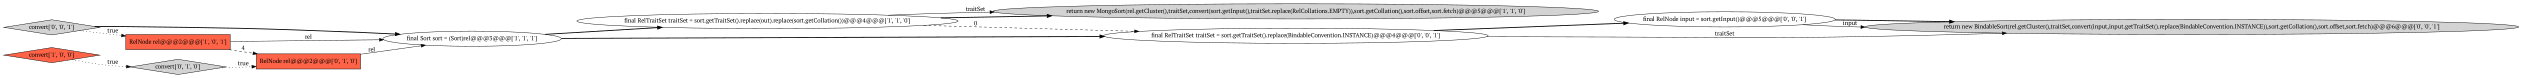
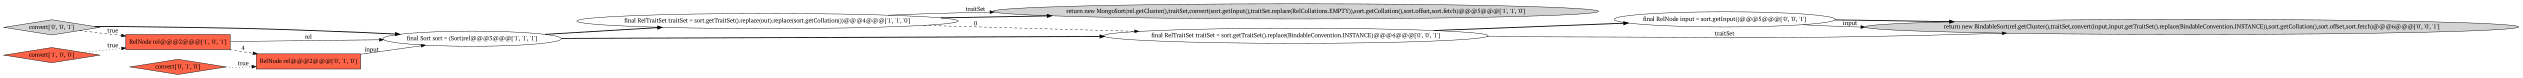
edge "convert['0', '0', '1']" -> "RelNode rel@@@2@@@['1', '0', '1']": style dotted -> dashed
edge "RelNode rel@@@2@@@['0', '1', '0']" -> "final Sort sort = (Sort)rel@@@3@@@['1', '1', '1']": label "rel" -> "input"
edge "convert['1', '0', '0']" -> "convert['0', '1', '0']": now "convert['1', '0', '0']" -> "RelNode rel@@@2@@@['1', '0', '1']"
node "convert['0', '1', '0']": fillcolor lightgray -> tomato
